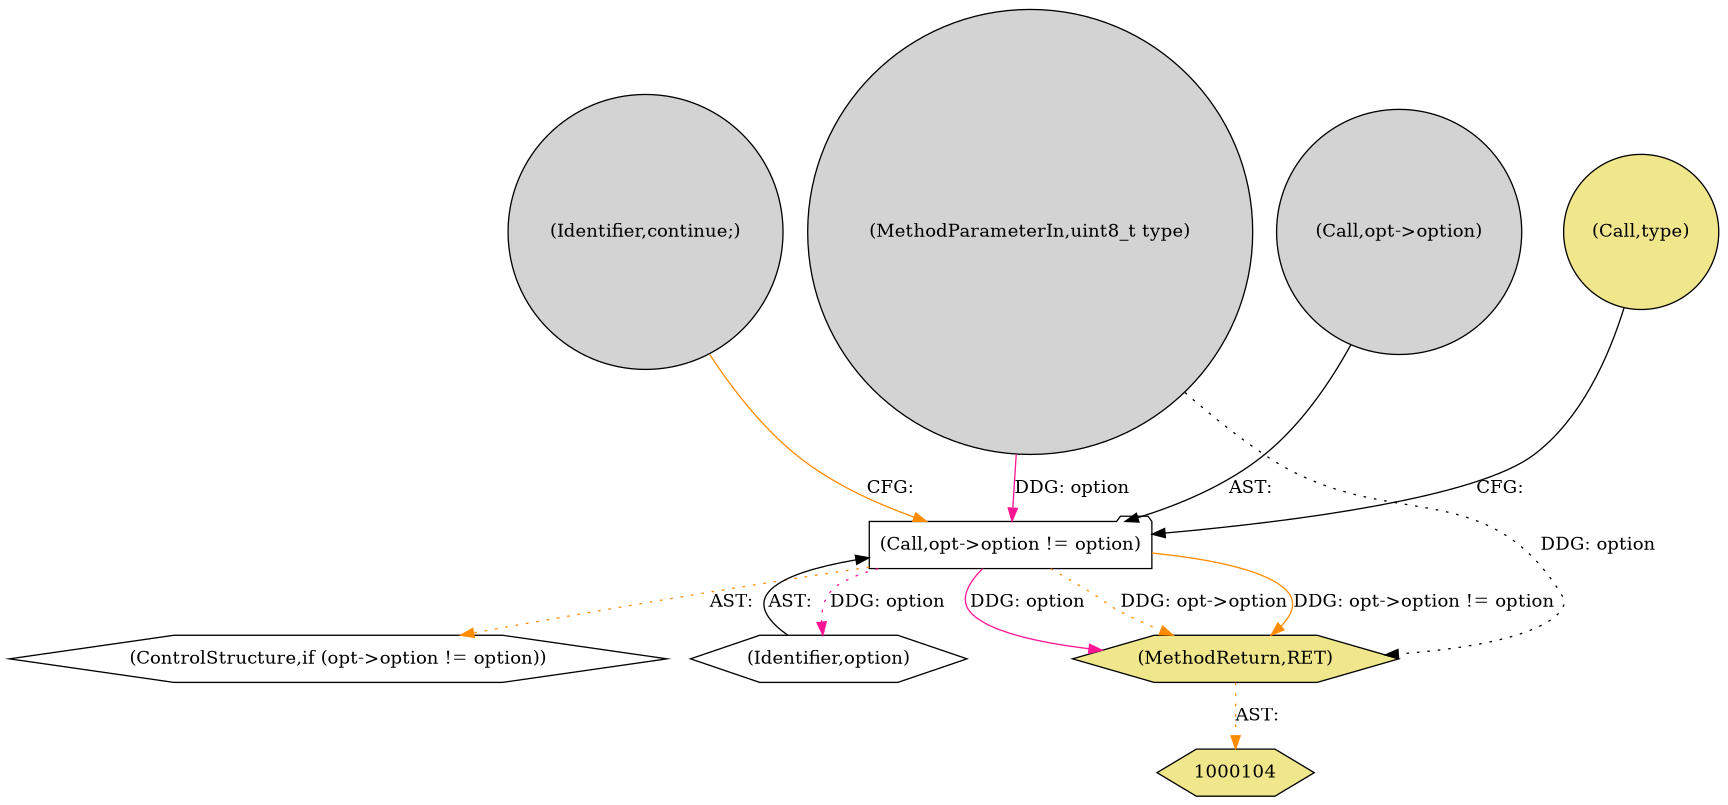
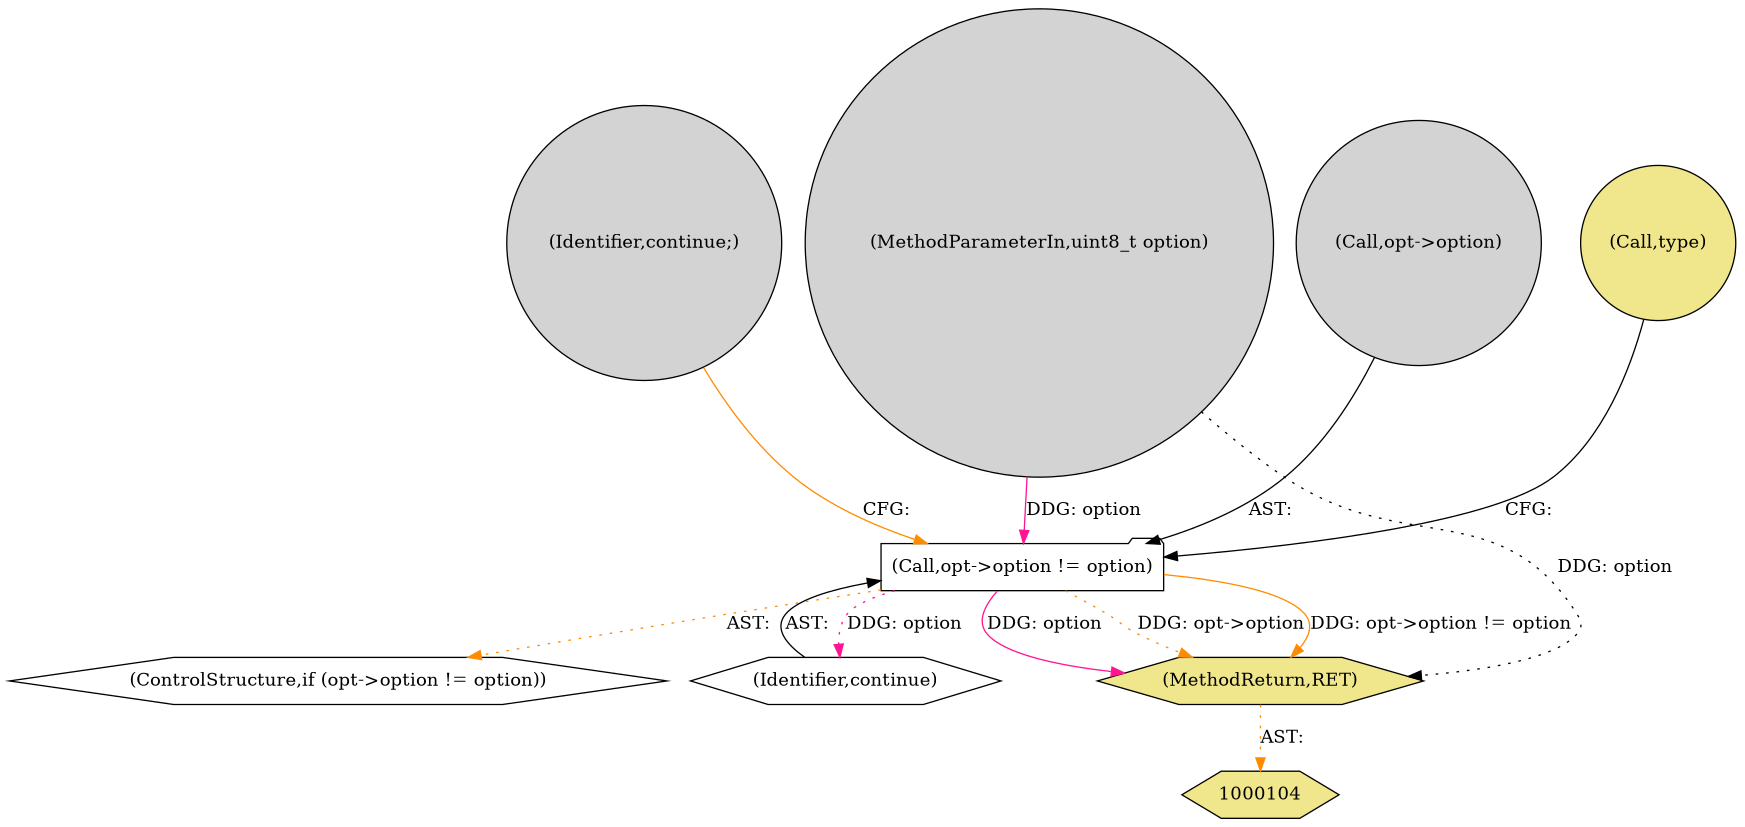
node "(MethodParameterIn,uint8_t type)": label "(MethodParameterIn,uint8_t type)" -> "(MethodParameterIn,uint8_t option)"
node "(Identifier,option)": label "(Identifier,option)" -> "(Identifier,continue)"
